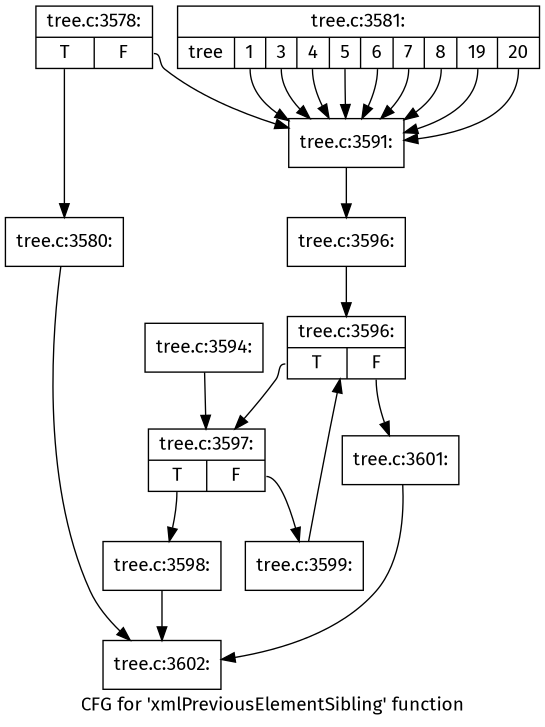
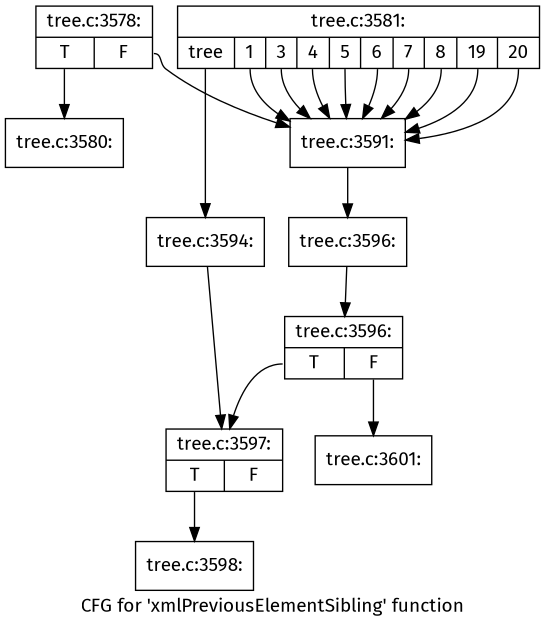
edge "tree.c:3581:" -> "tree.c:3594:": added
node "tree.c:3599:": removed
node "tree.c:3602:": removed
